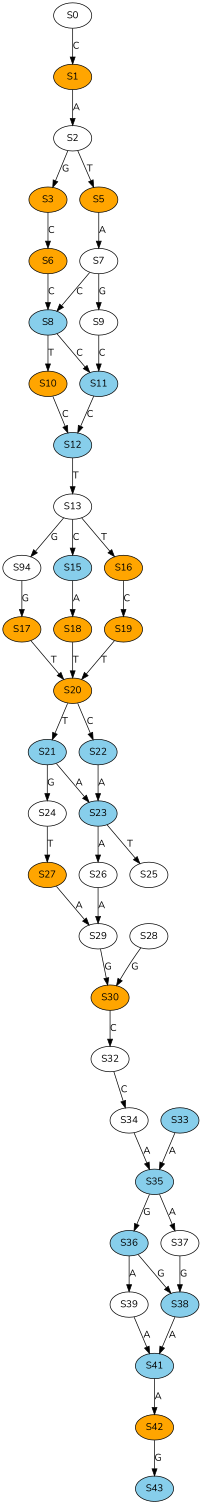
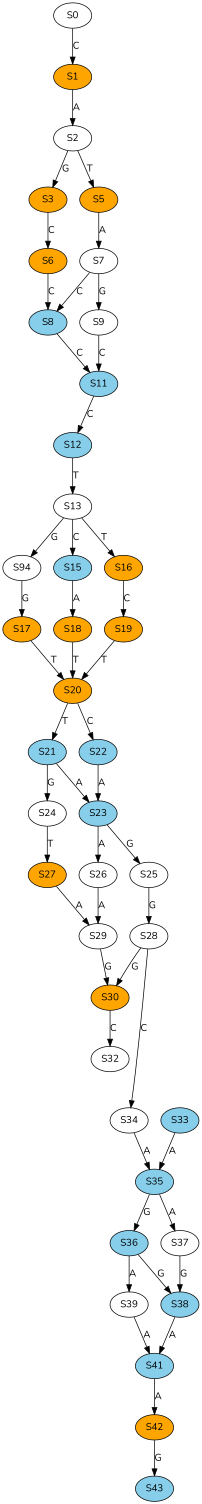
node "S10": removed
edge "S23" -> "S25": label "T" -> "G"
edge "S25" -> "S28": added, label "G"
edge "S32" -> "S34": now "S28" -> "S34"
